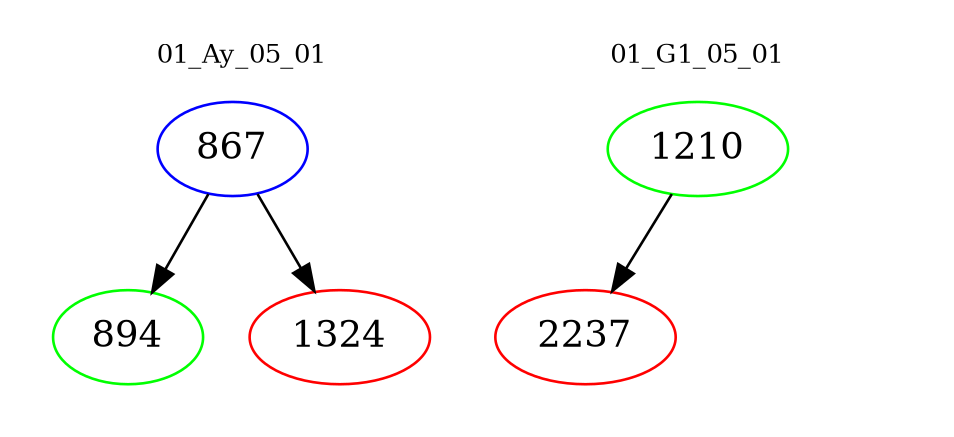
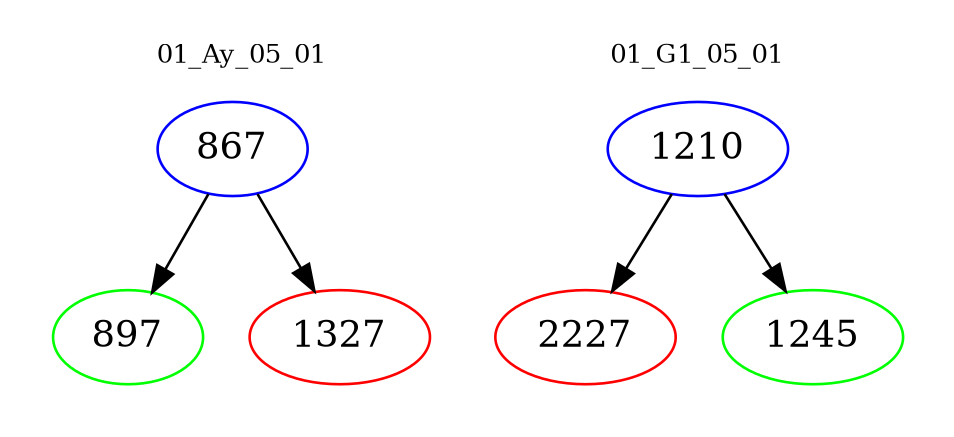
node "1210": color green -> blue
node "894": label "894" -> "897"
node "1324": label "1324" -> "1327"
node "2237": label "2237" -> "2227"
node "1245": added
